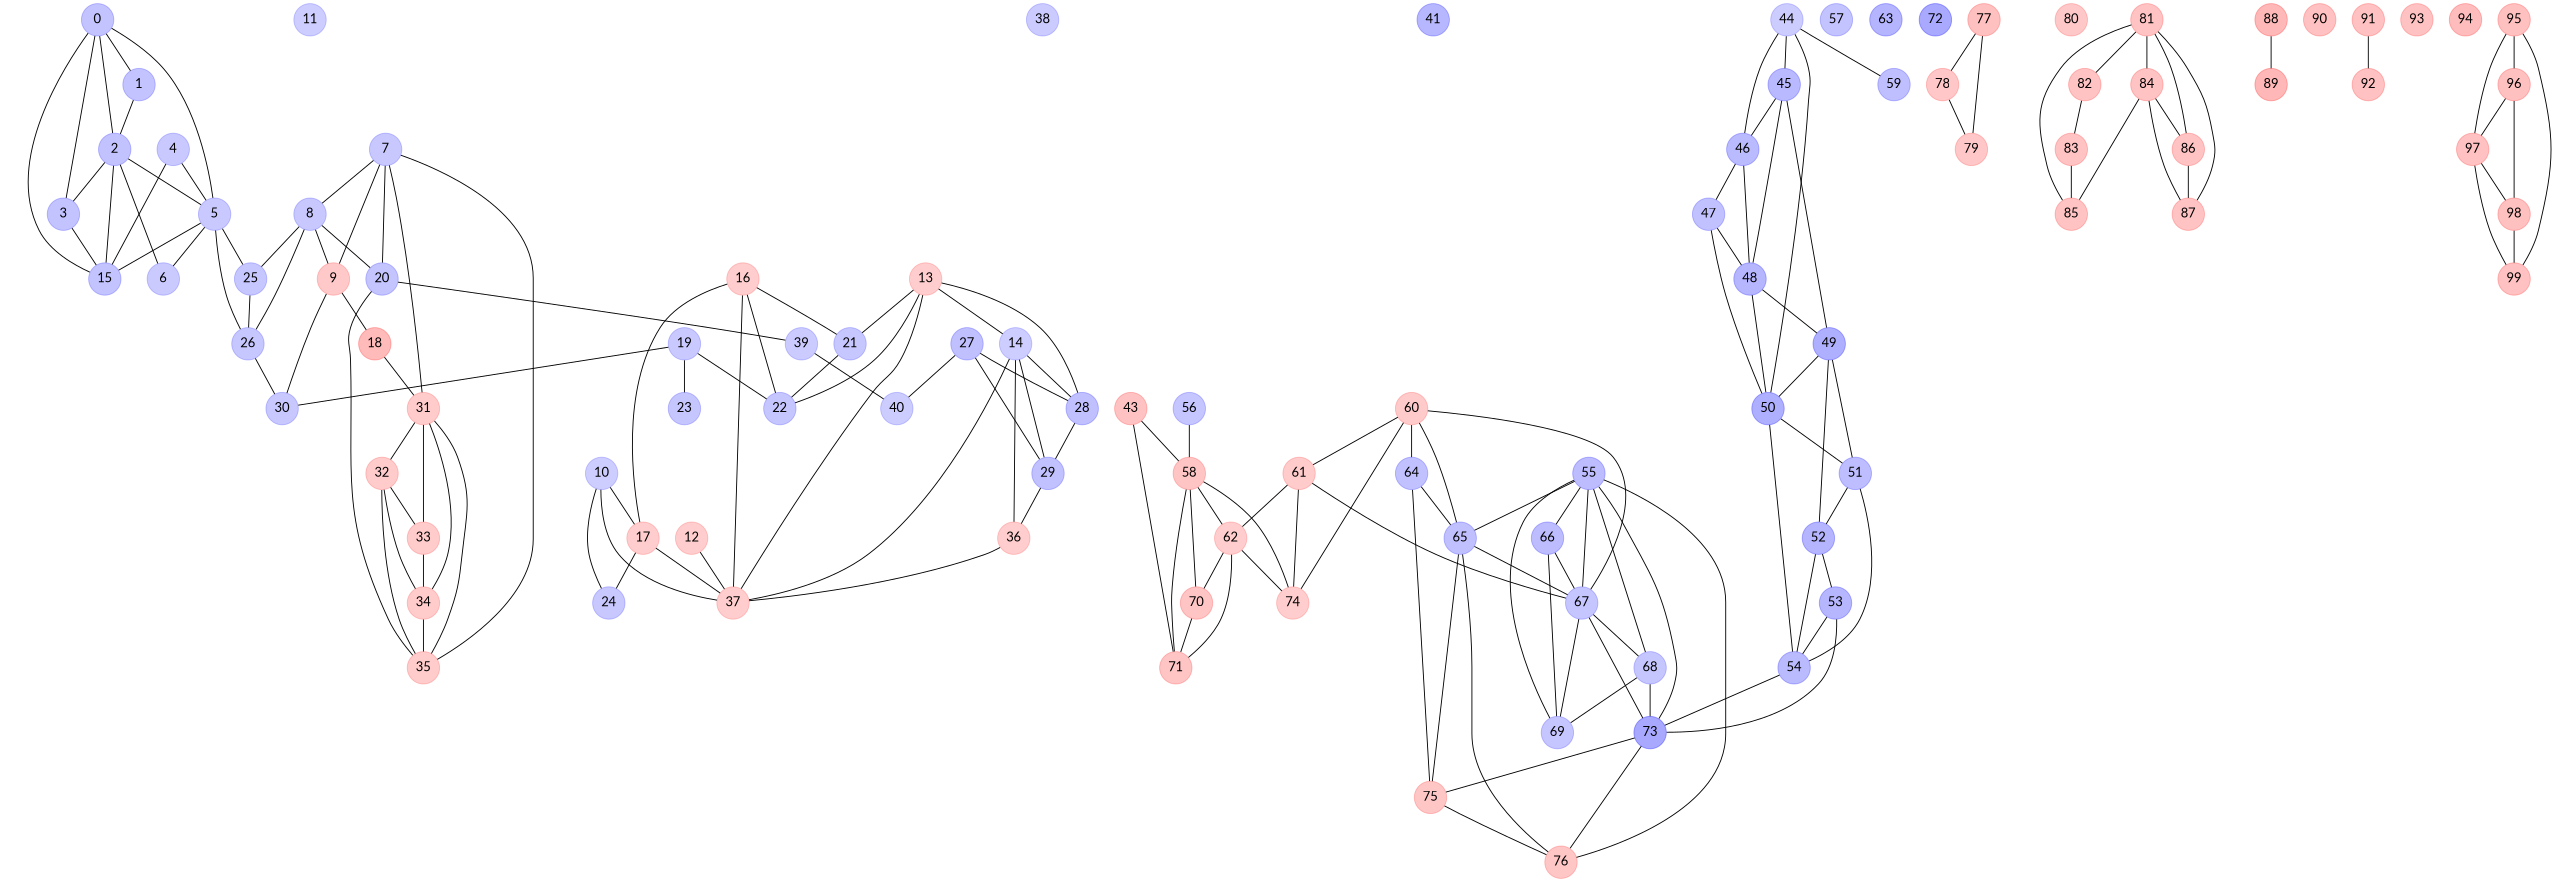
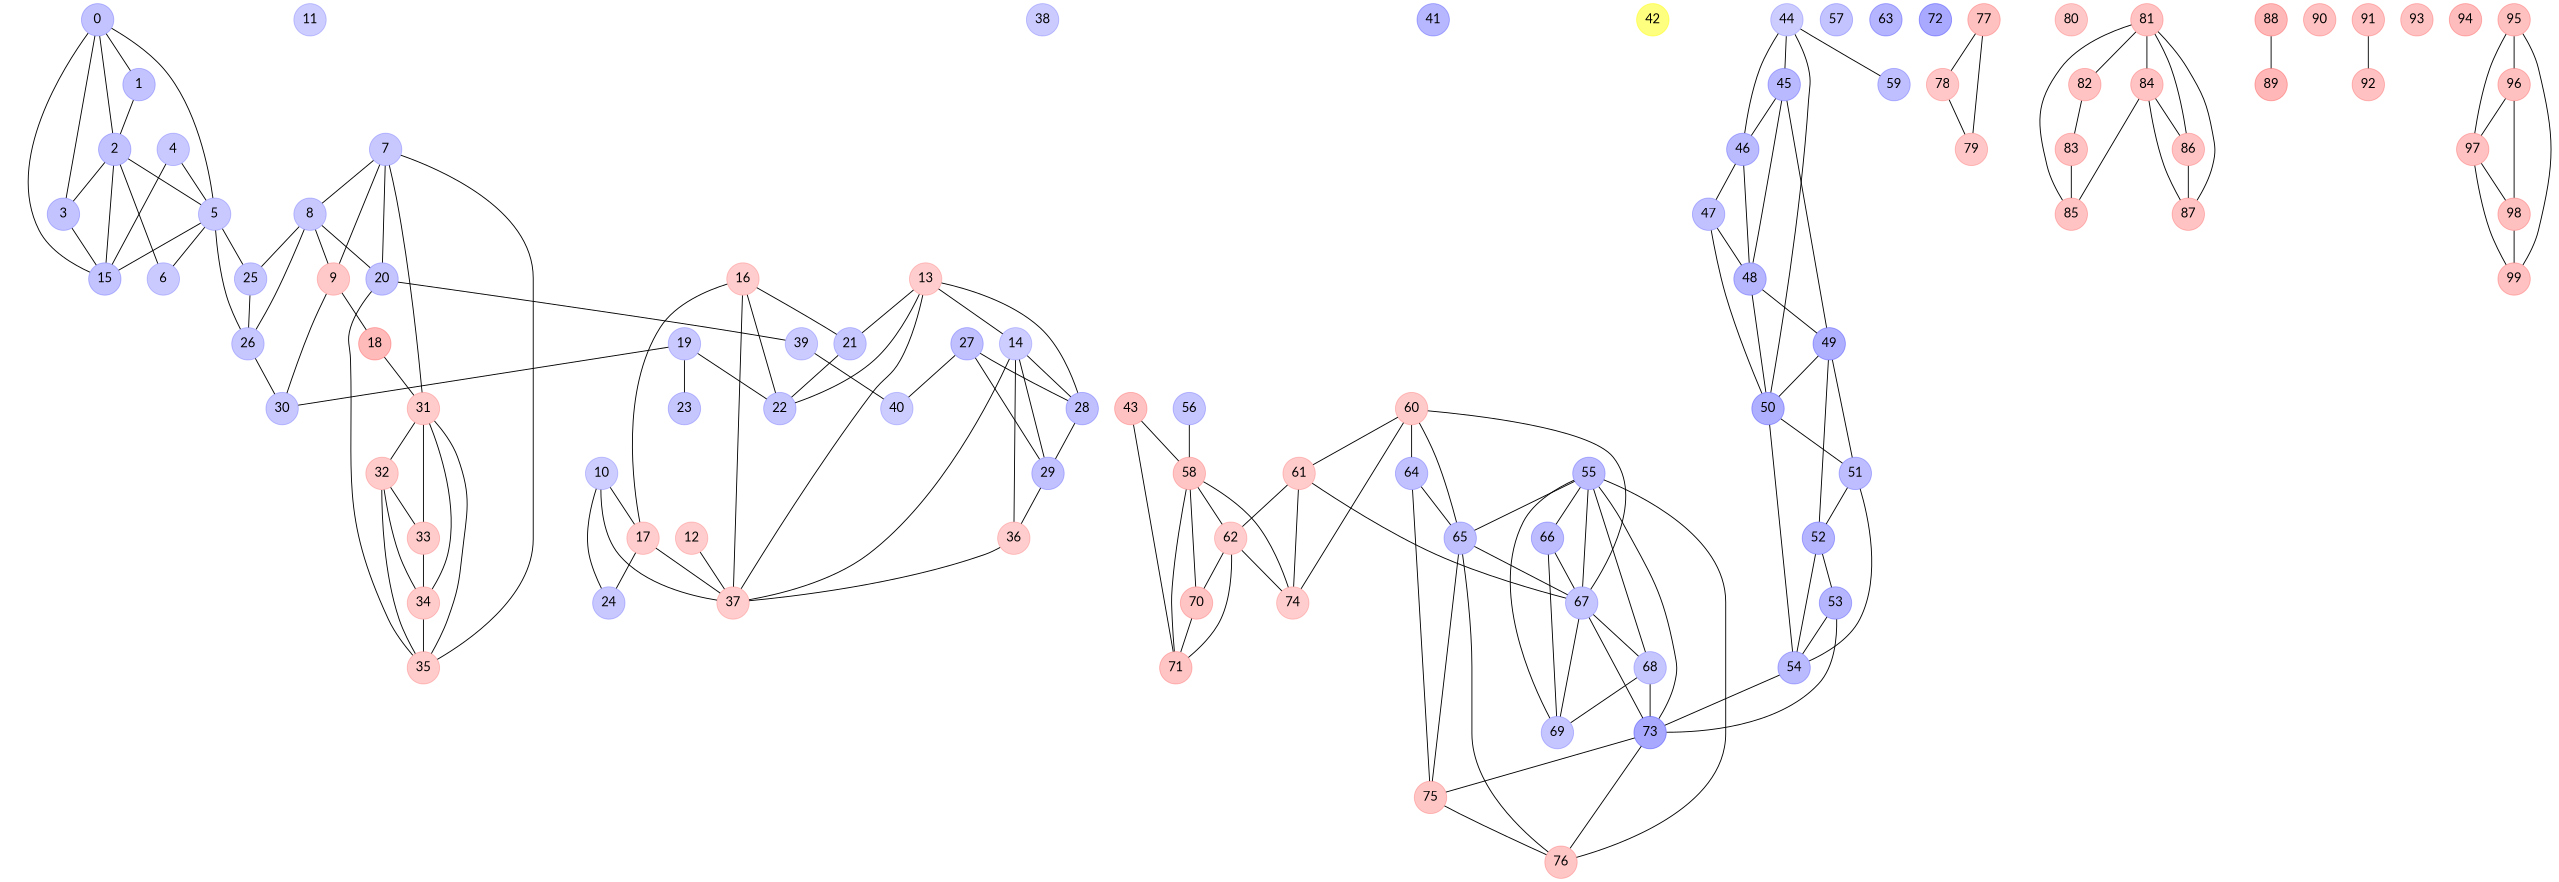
node "42": added
